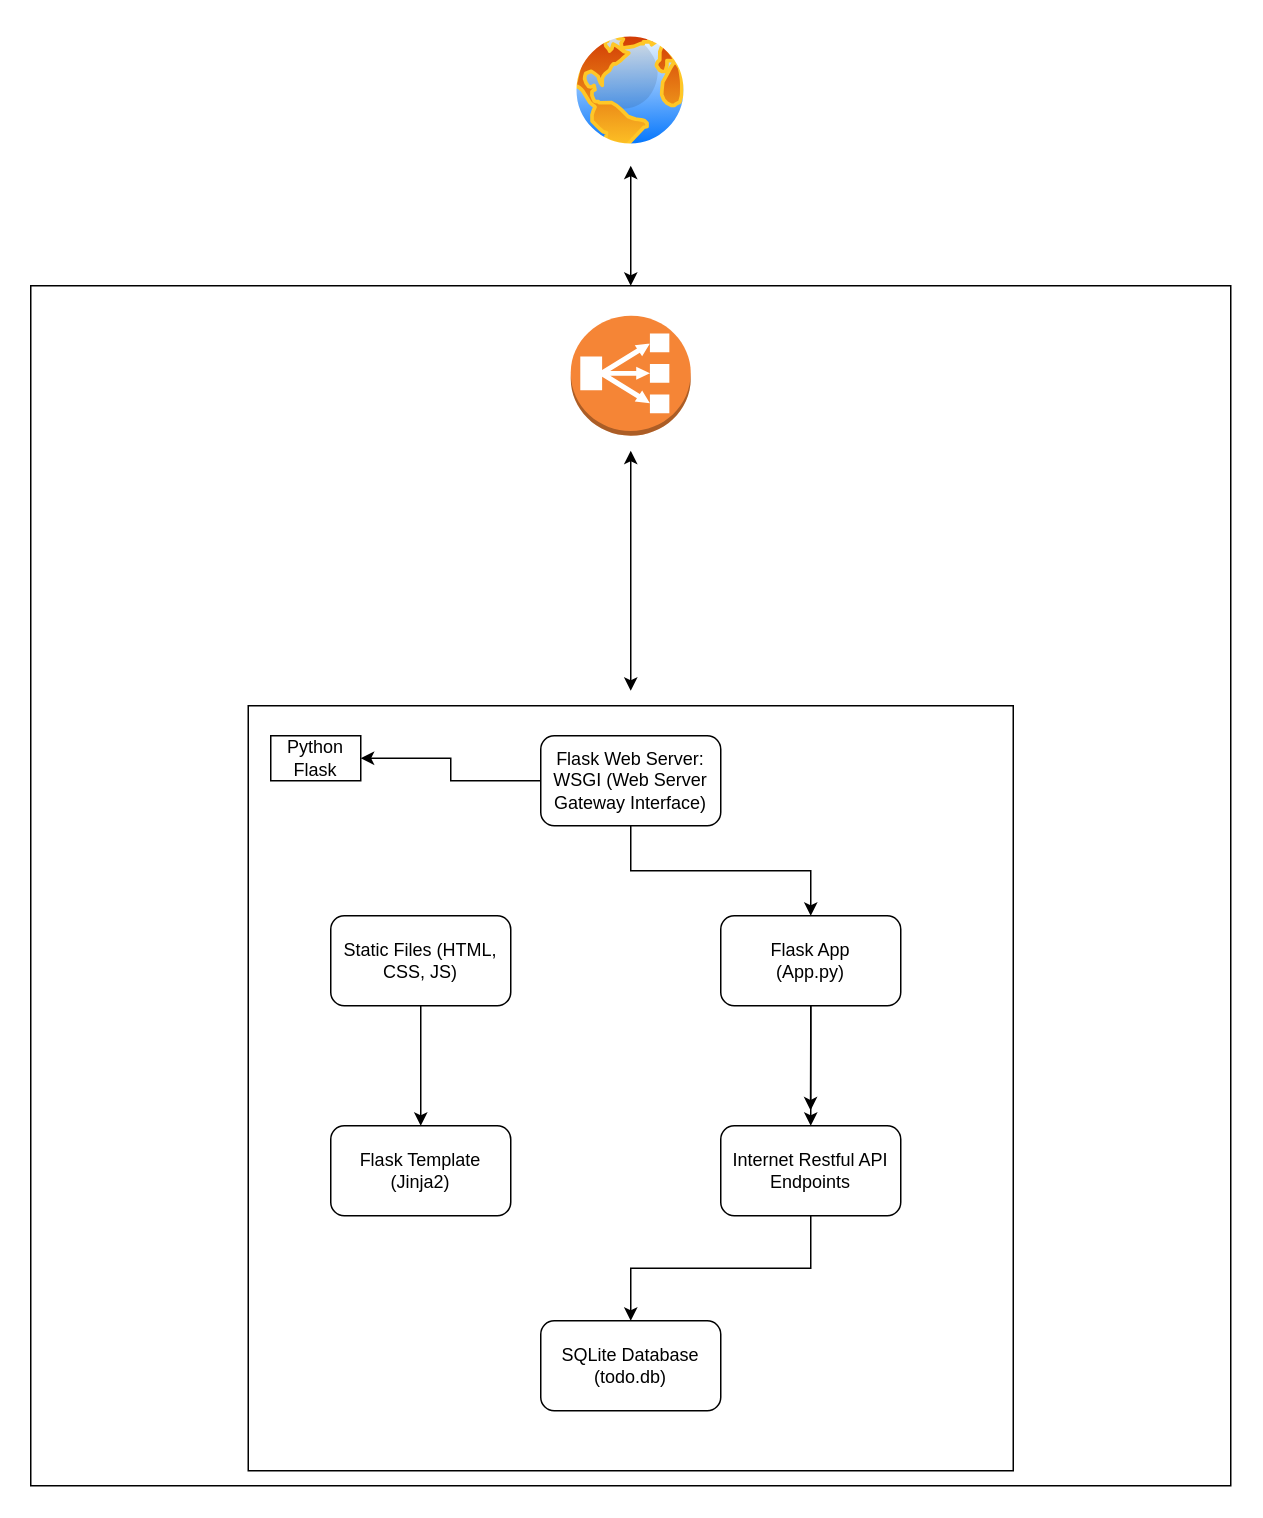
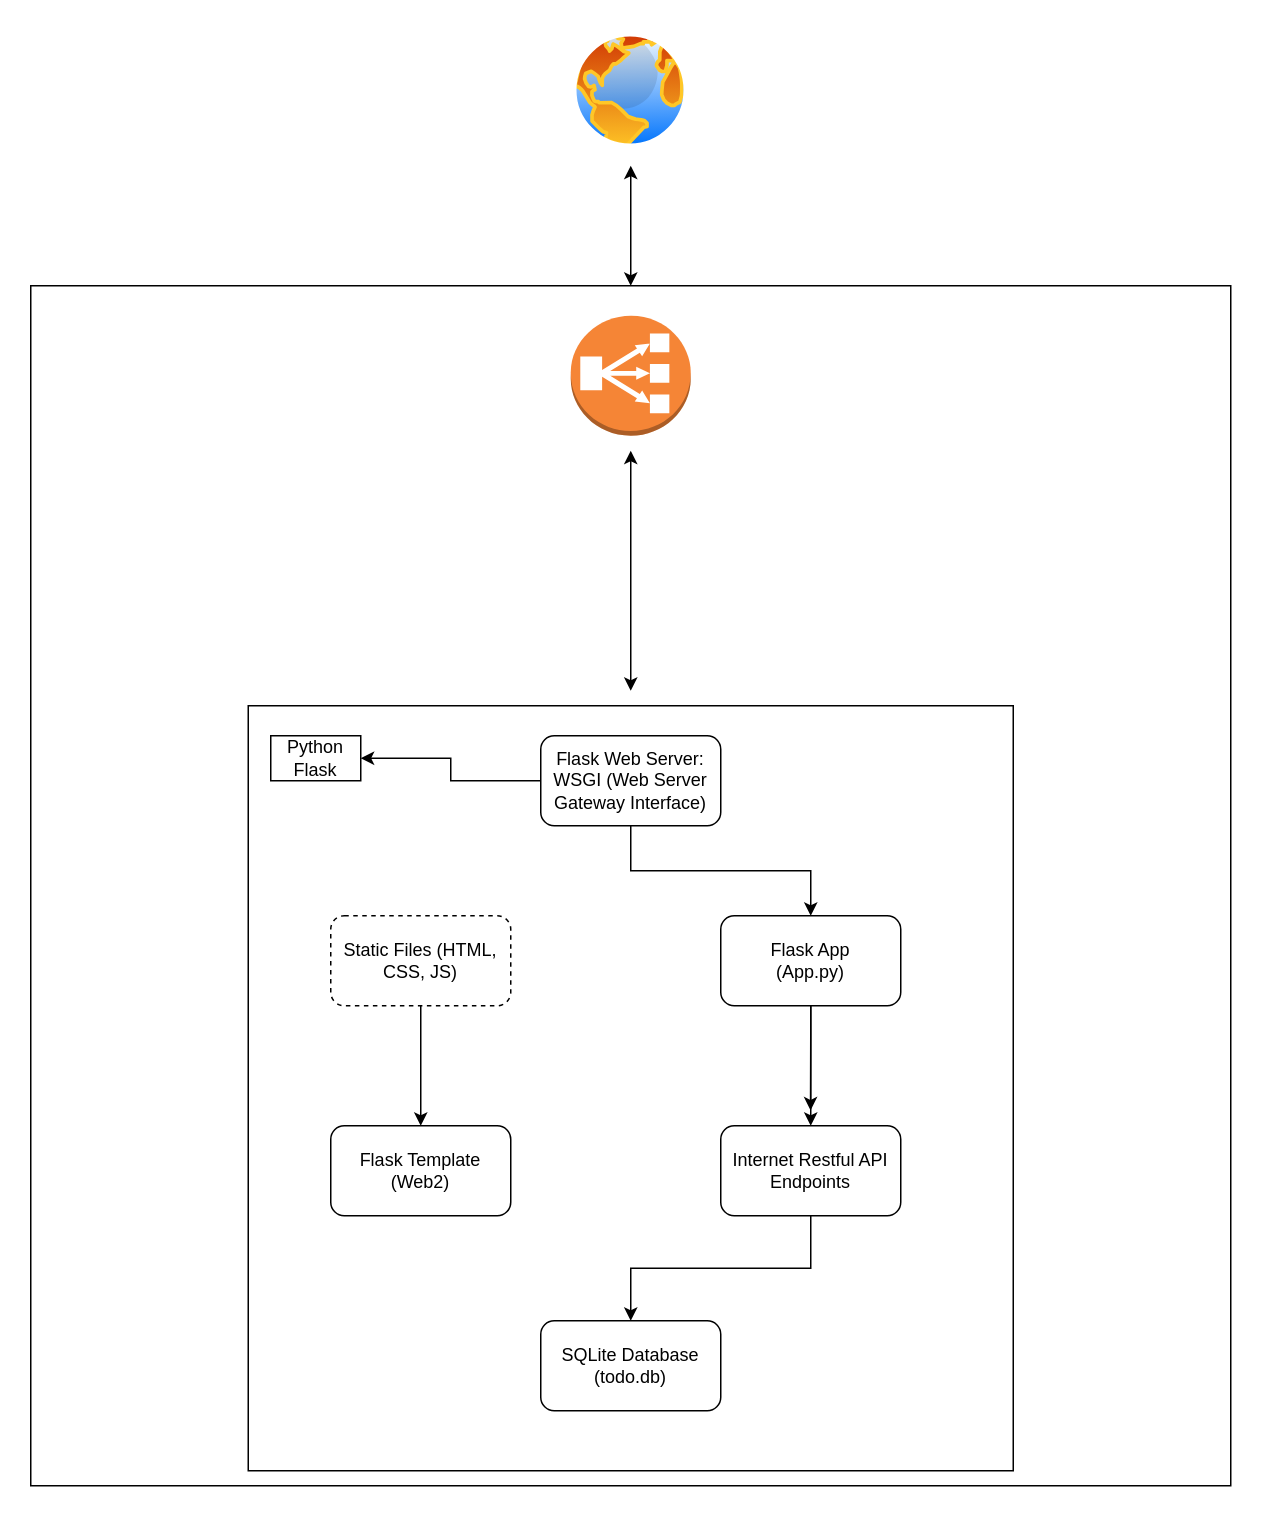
node "Static Files (HTML, CSS, JS)": style solid -> dashed
node "Flask Template (Jinja2)": label "Flask Template (Jinja2)" -> "Flask Template (Web2)"
